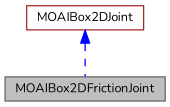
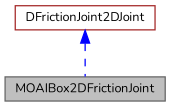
node "MOAIBox2DJoint": label "MOAIBox2DJoint" -> "DFrictionJoint2DJoint"
